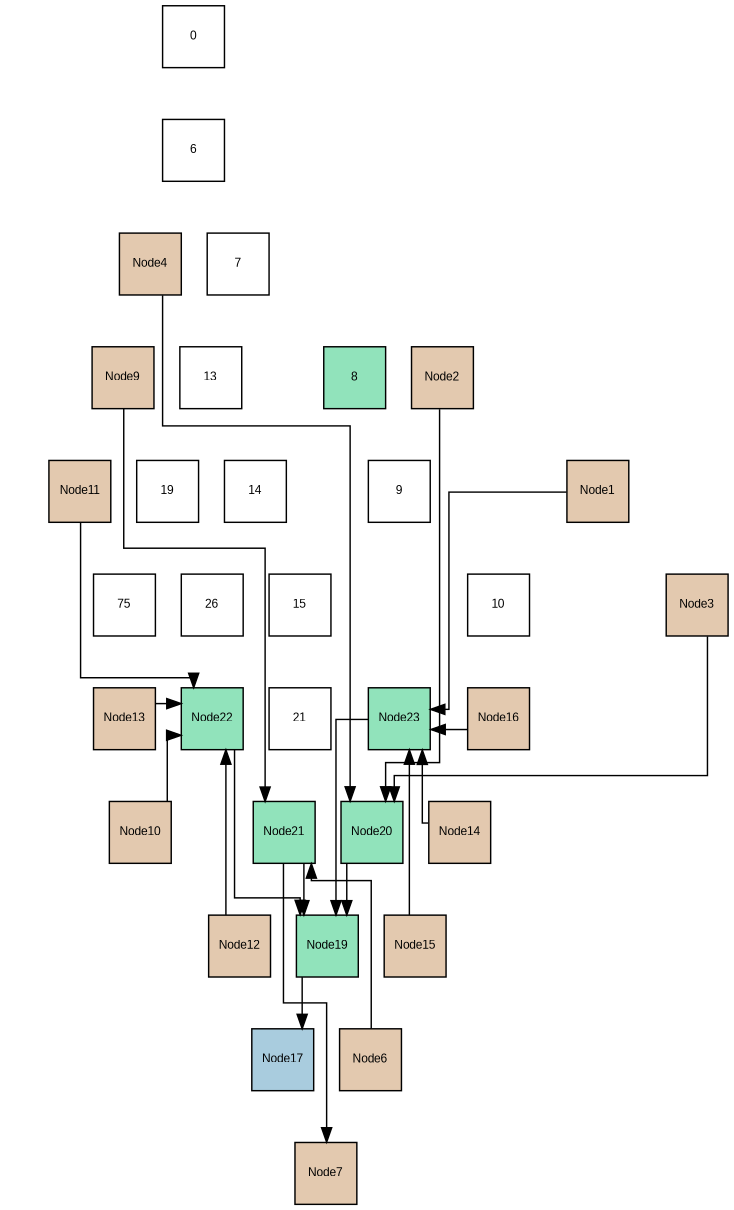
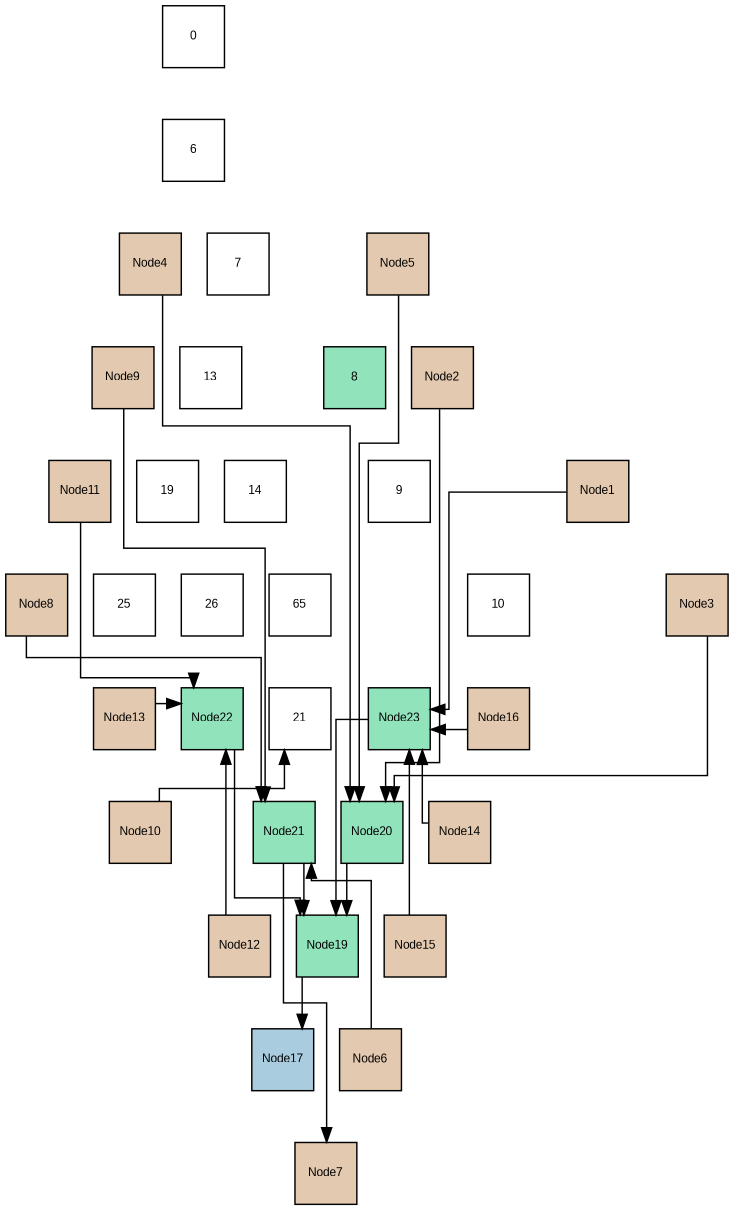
node "Node5": added
node "Node8": added
node "75": label "75" -> "25"
node "15": label "15" -> "65"
edge "Node10" -> "Node22": now "Node10" -> "21"
